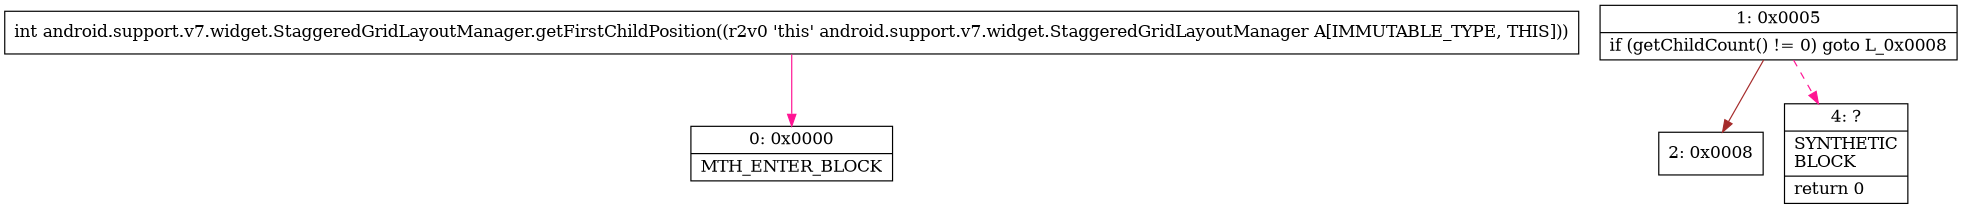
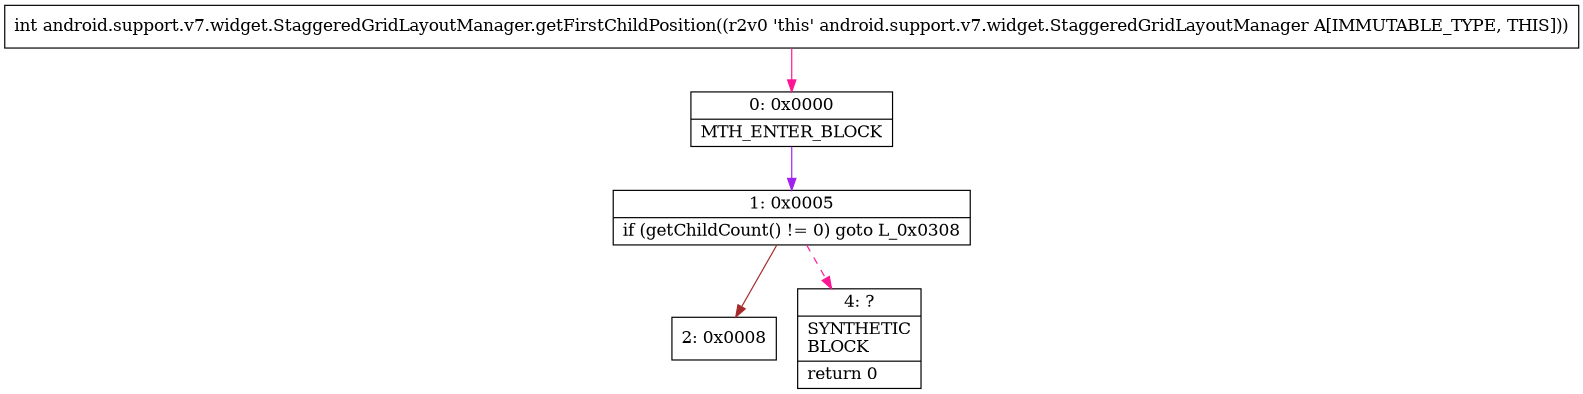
node "1: 0x0005": text "if (getChildCount() != 0) goto L_0x0008" -> "if (getChildCount() != 0) goto L_0x0308"
edge "0: 0x0000" -> "1: 0x0005": added
